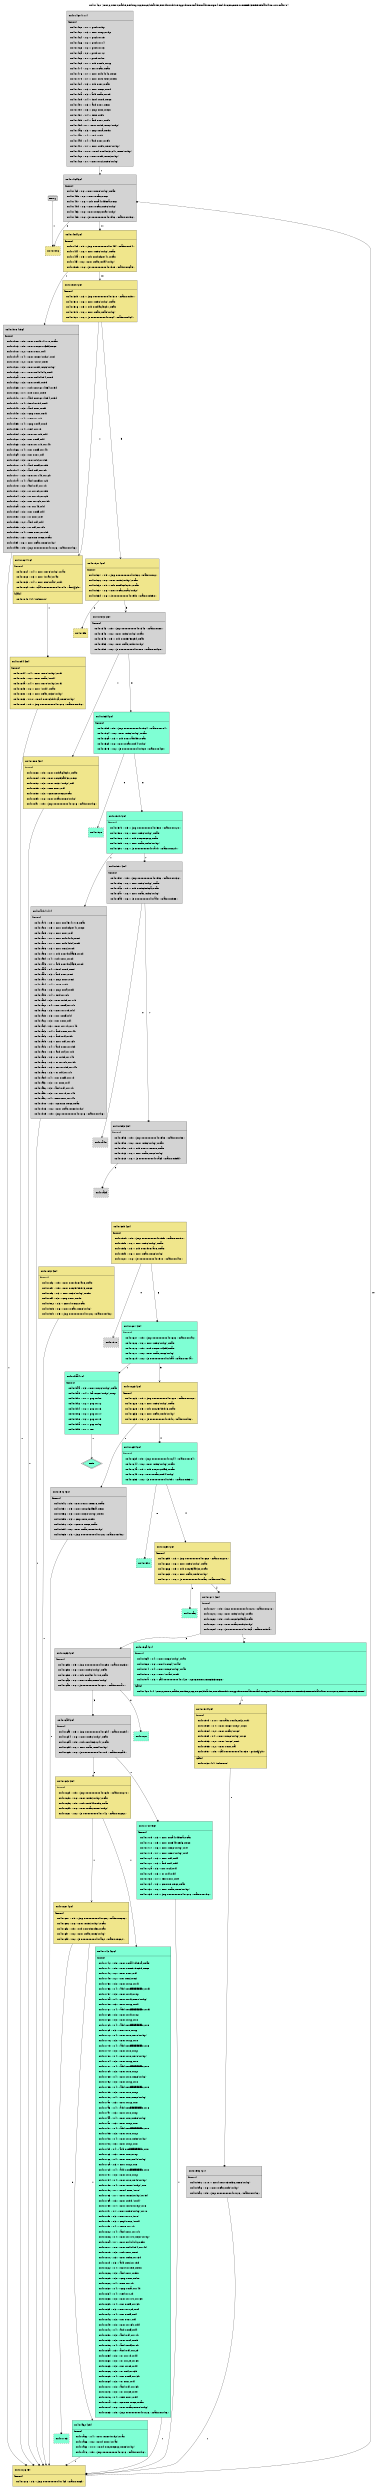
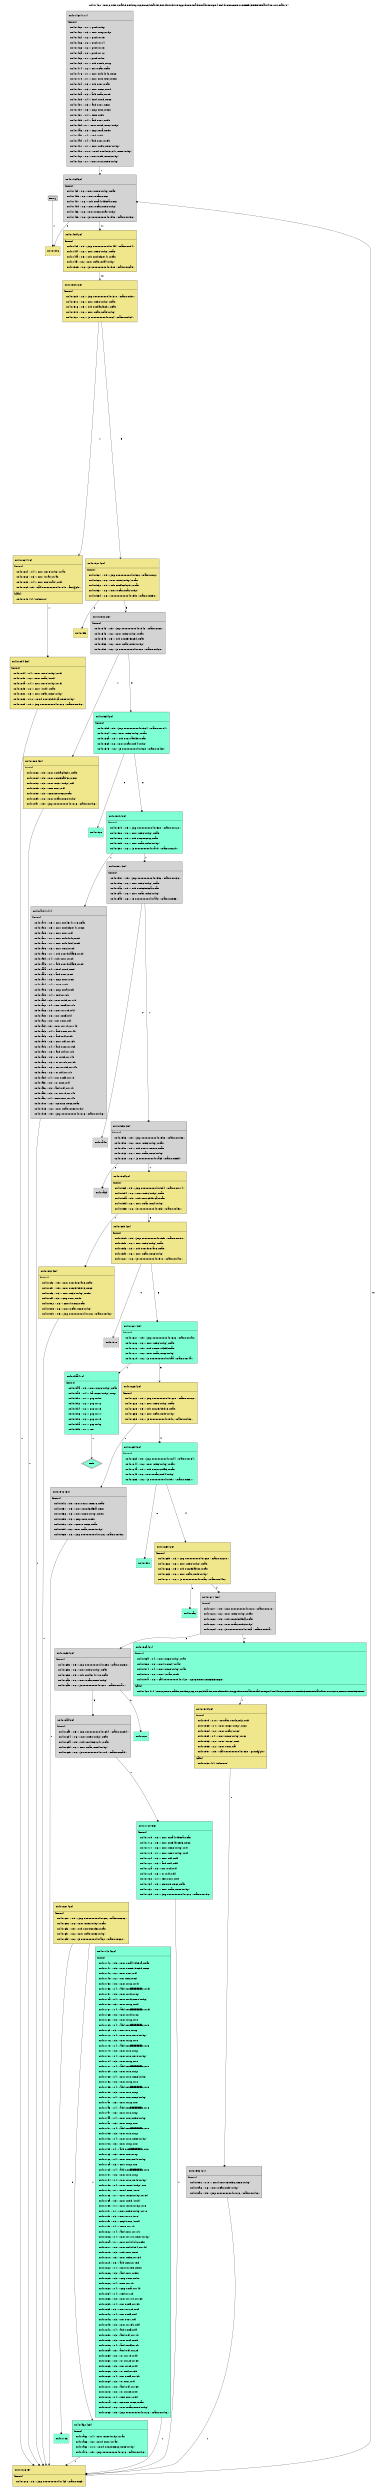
node "0x401b0e [156]": removed
node "0x4015cf [28]": added
node "0x4016cb [28]": removed
